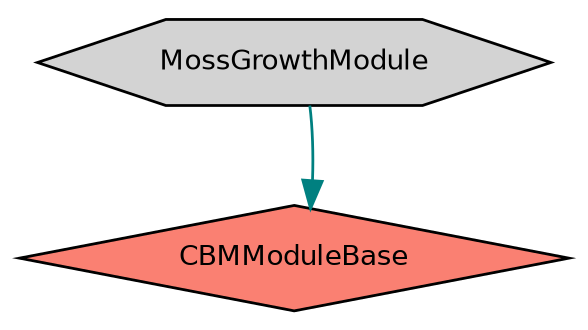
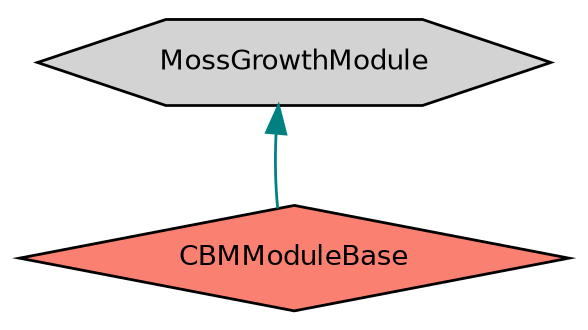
edge "MossGrowthModule" -> "CBMModuleBase": reversed
